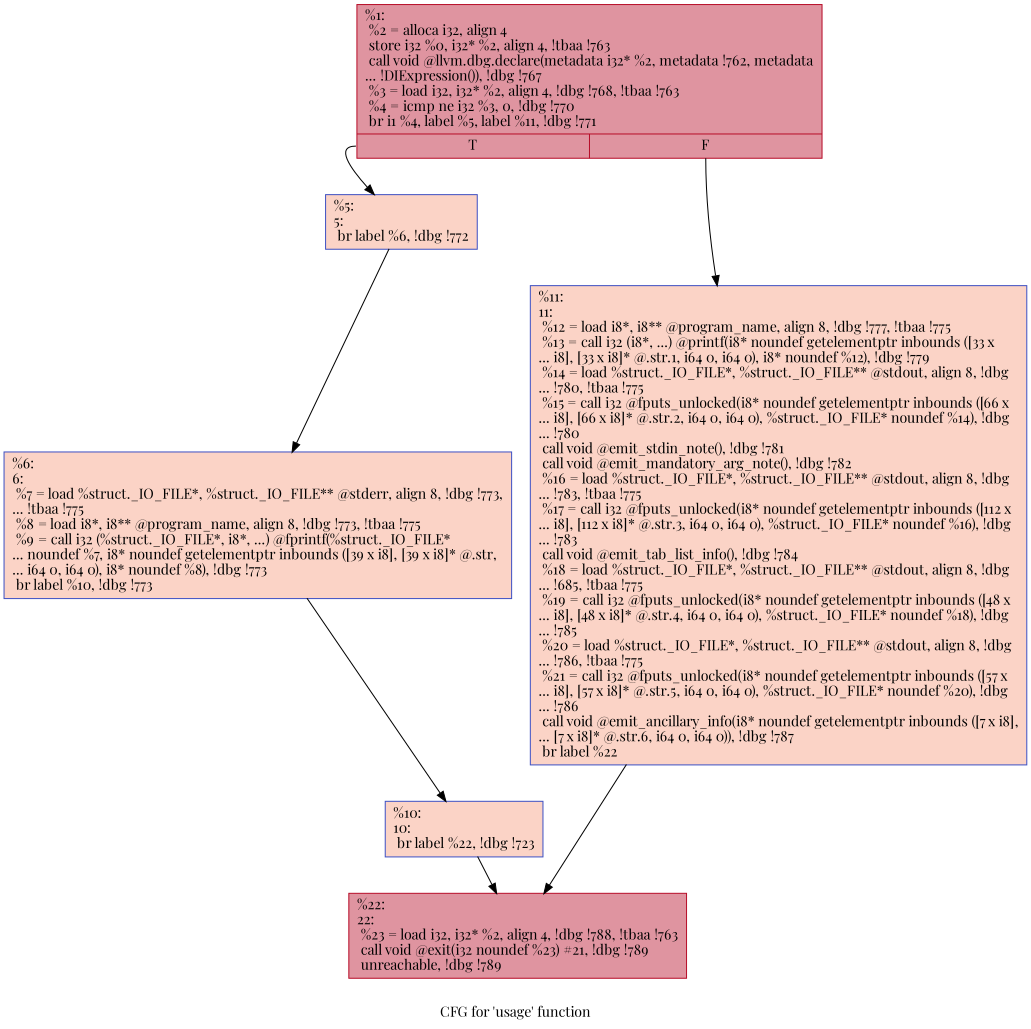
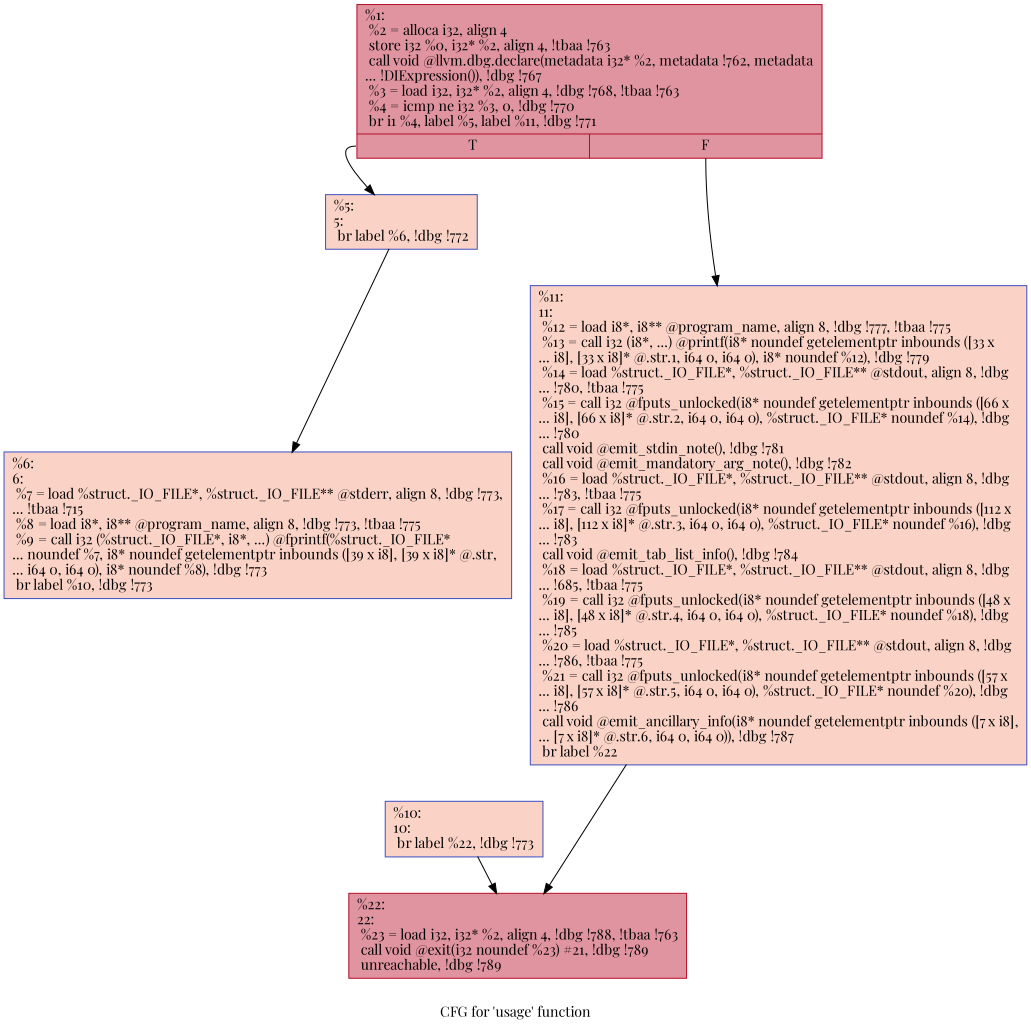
node "%6:": text "... !tbaa !775" -> "... !tbaa !715"
edge "%6:" -> "%10:": removed
node "%10:": text "br label %22, !dbg !723" -> "br label %22, !dbg !773"
